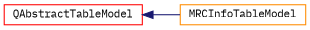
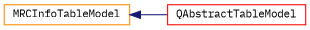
edge "MRCInfoTableModel" -> "QAbstractTableModel": reversed
